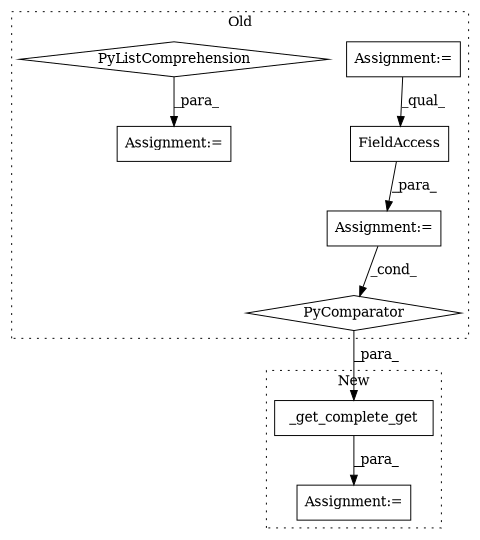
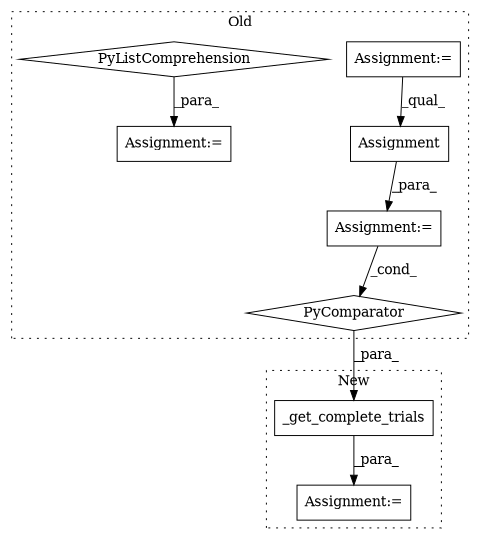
node "FieldAccess": label "FieldAccess" -> "Assignment"
node "_get_complete_get": label "_get_complete_get" -> "_get_complete_trials"
